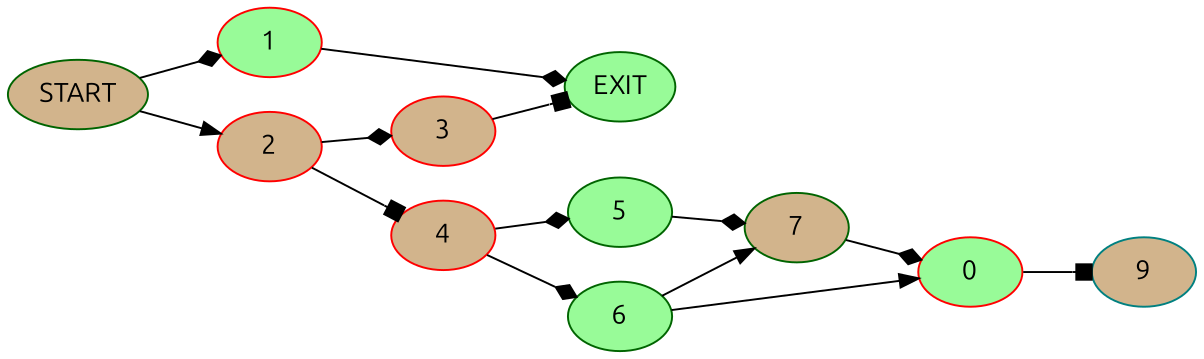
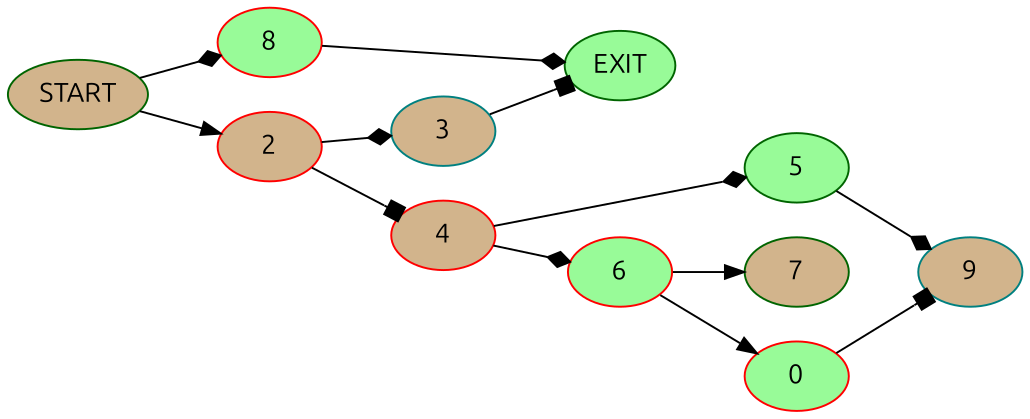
node "1": label "1" -> "8"
node "3": color red -> teal
edge "5" -> "7": now "5" -> "9"
edge "7" -> "0": removed
node "6": color darkgreen -> red
